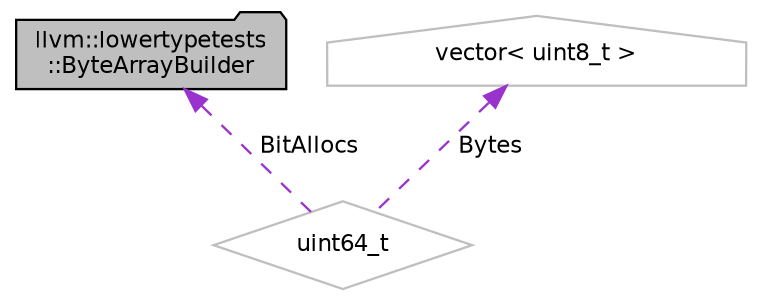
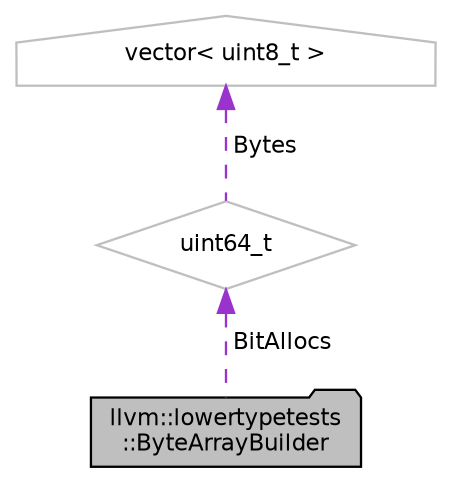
edge "uint64_t" -> "llvm::lowertypetests ::ByteArrayBuilder": reversed
